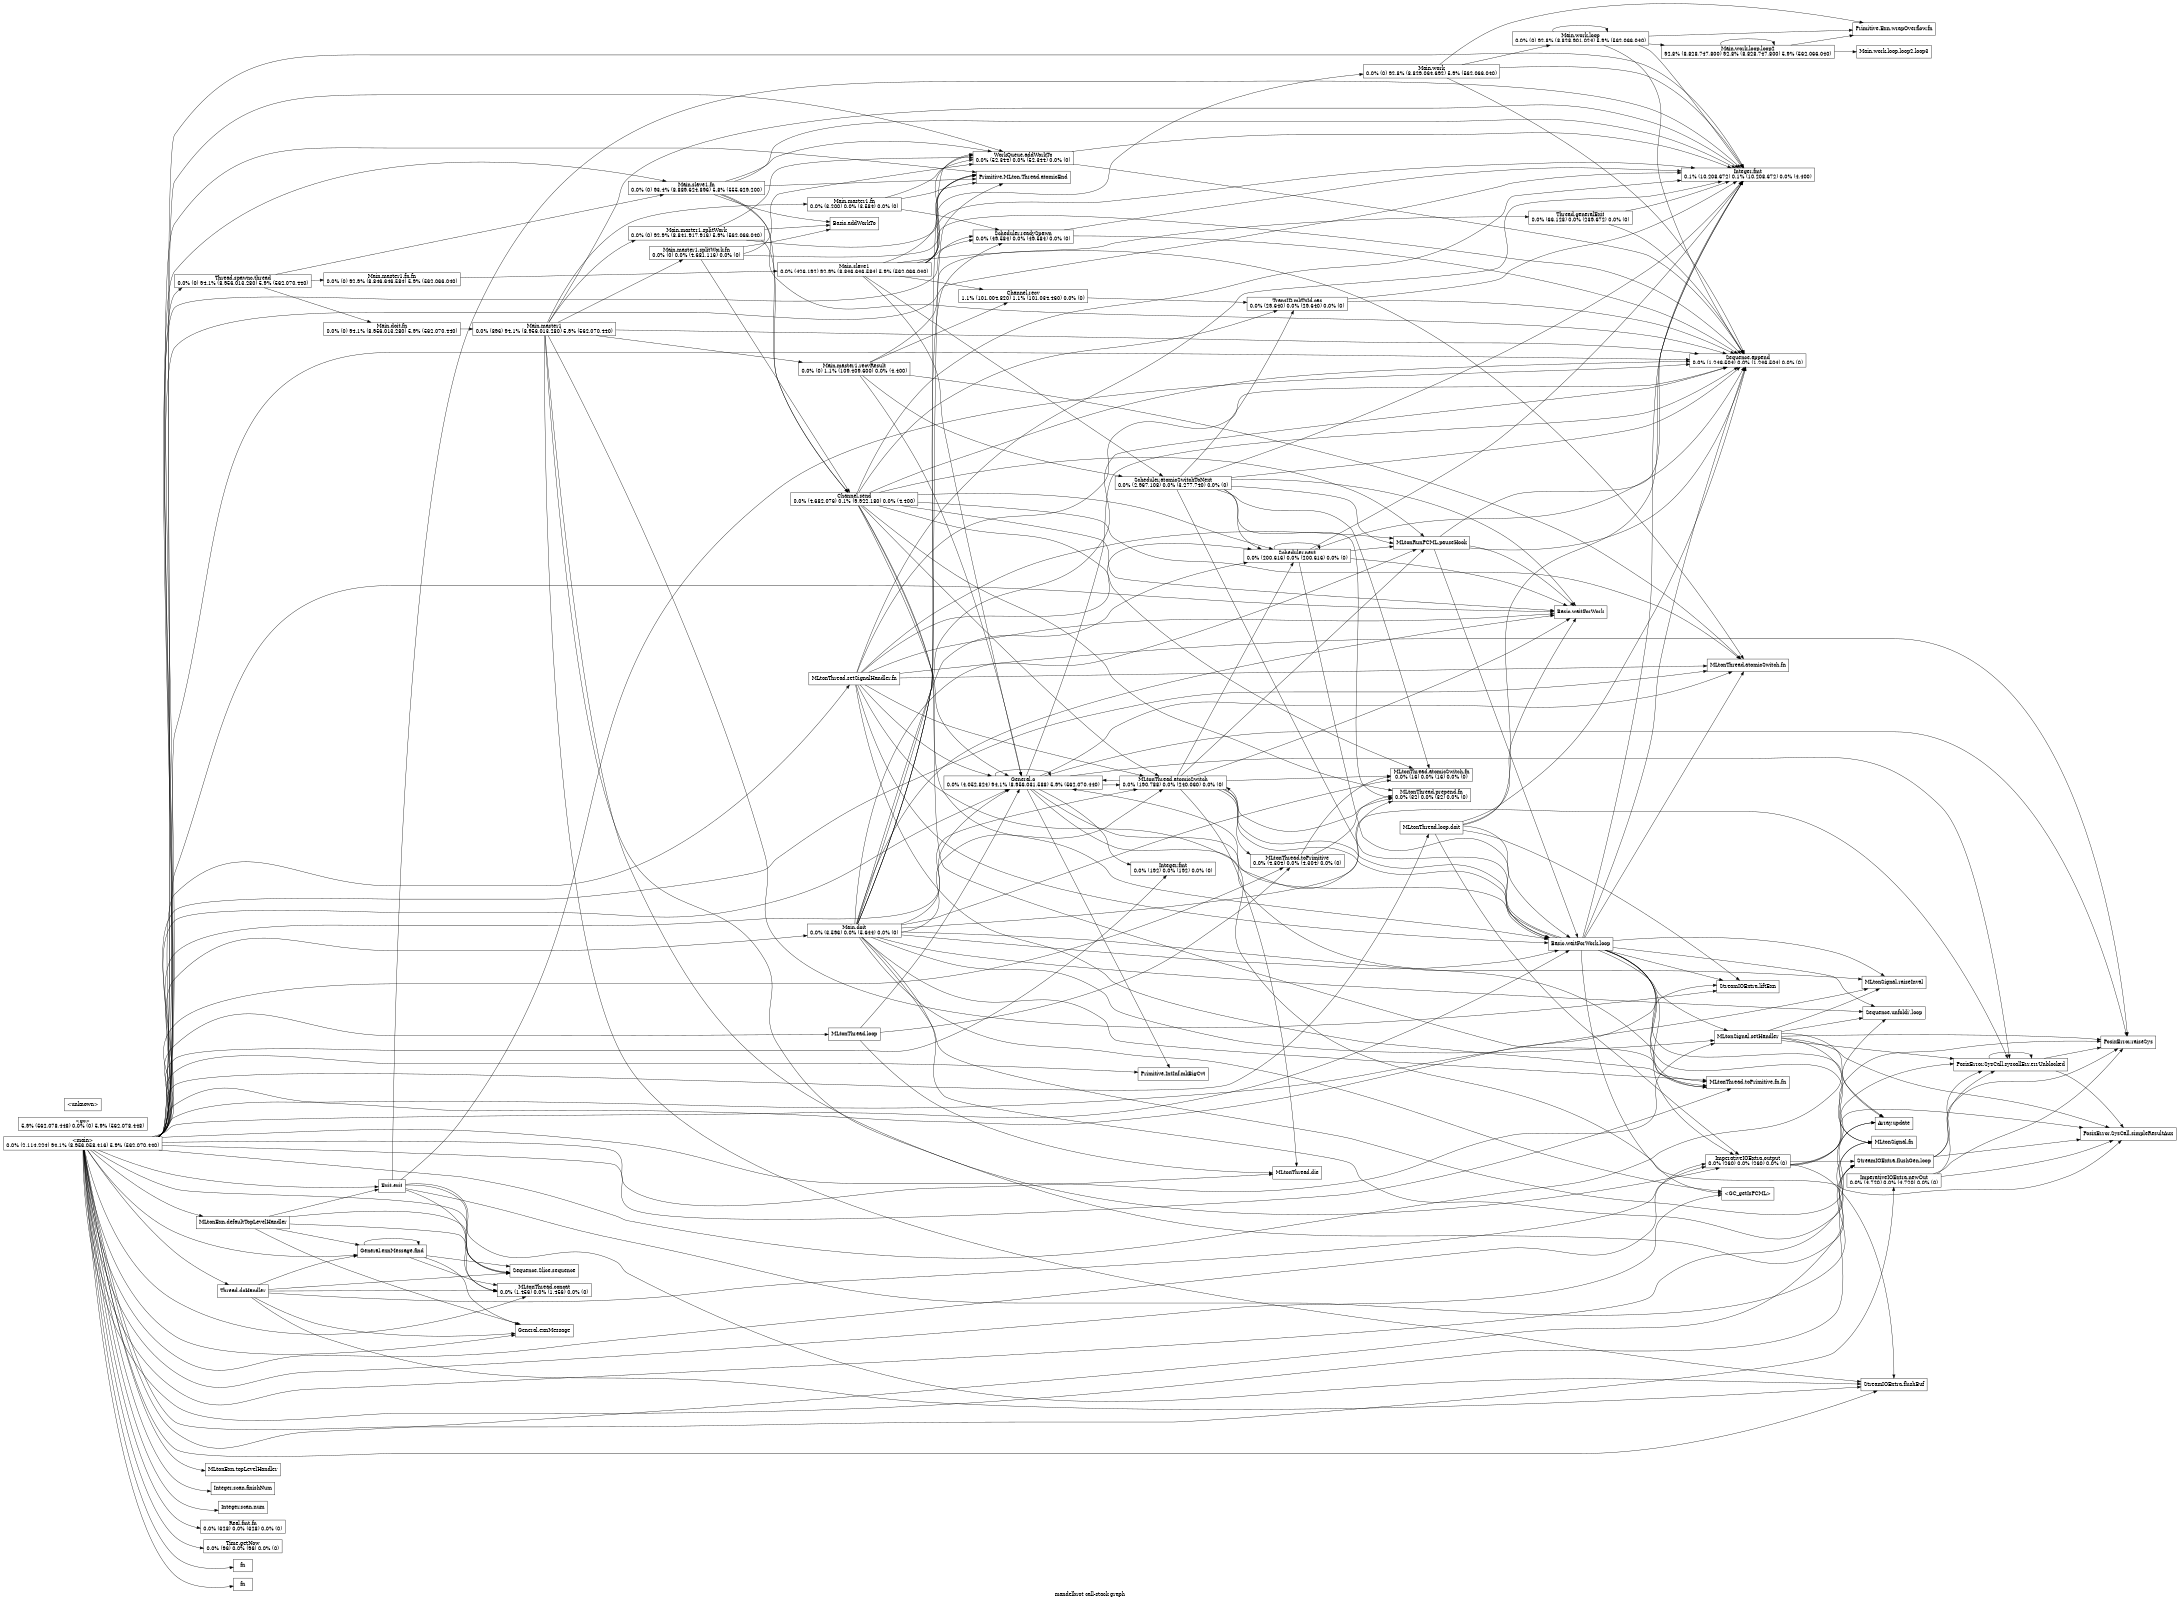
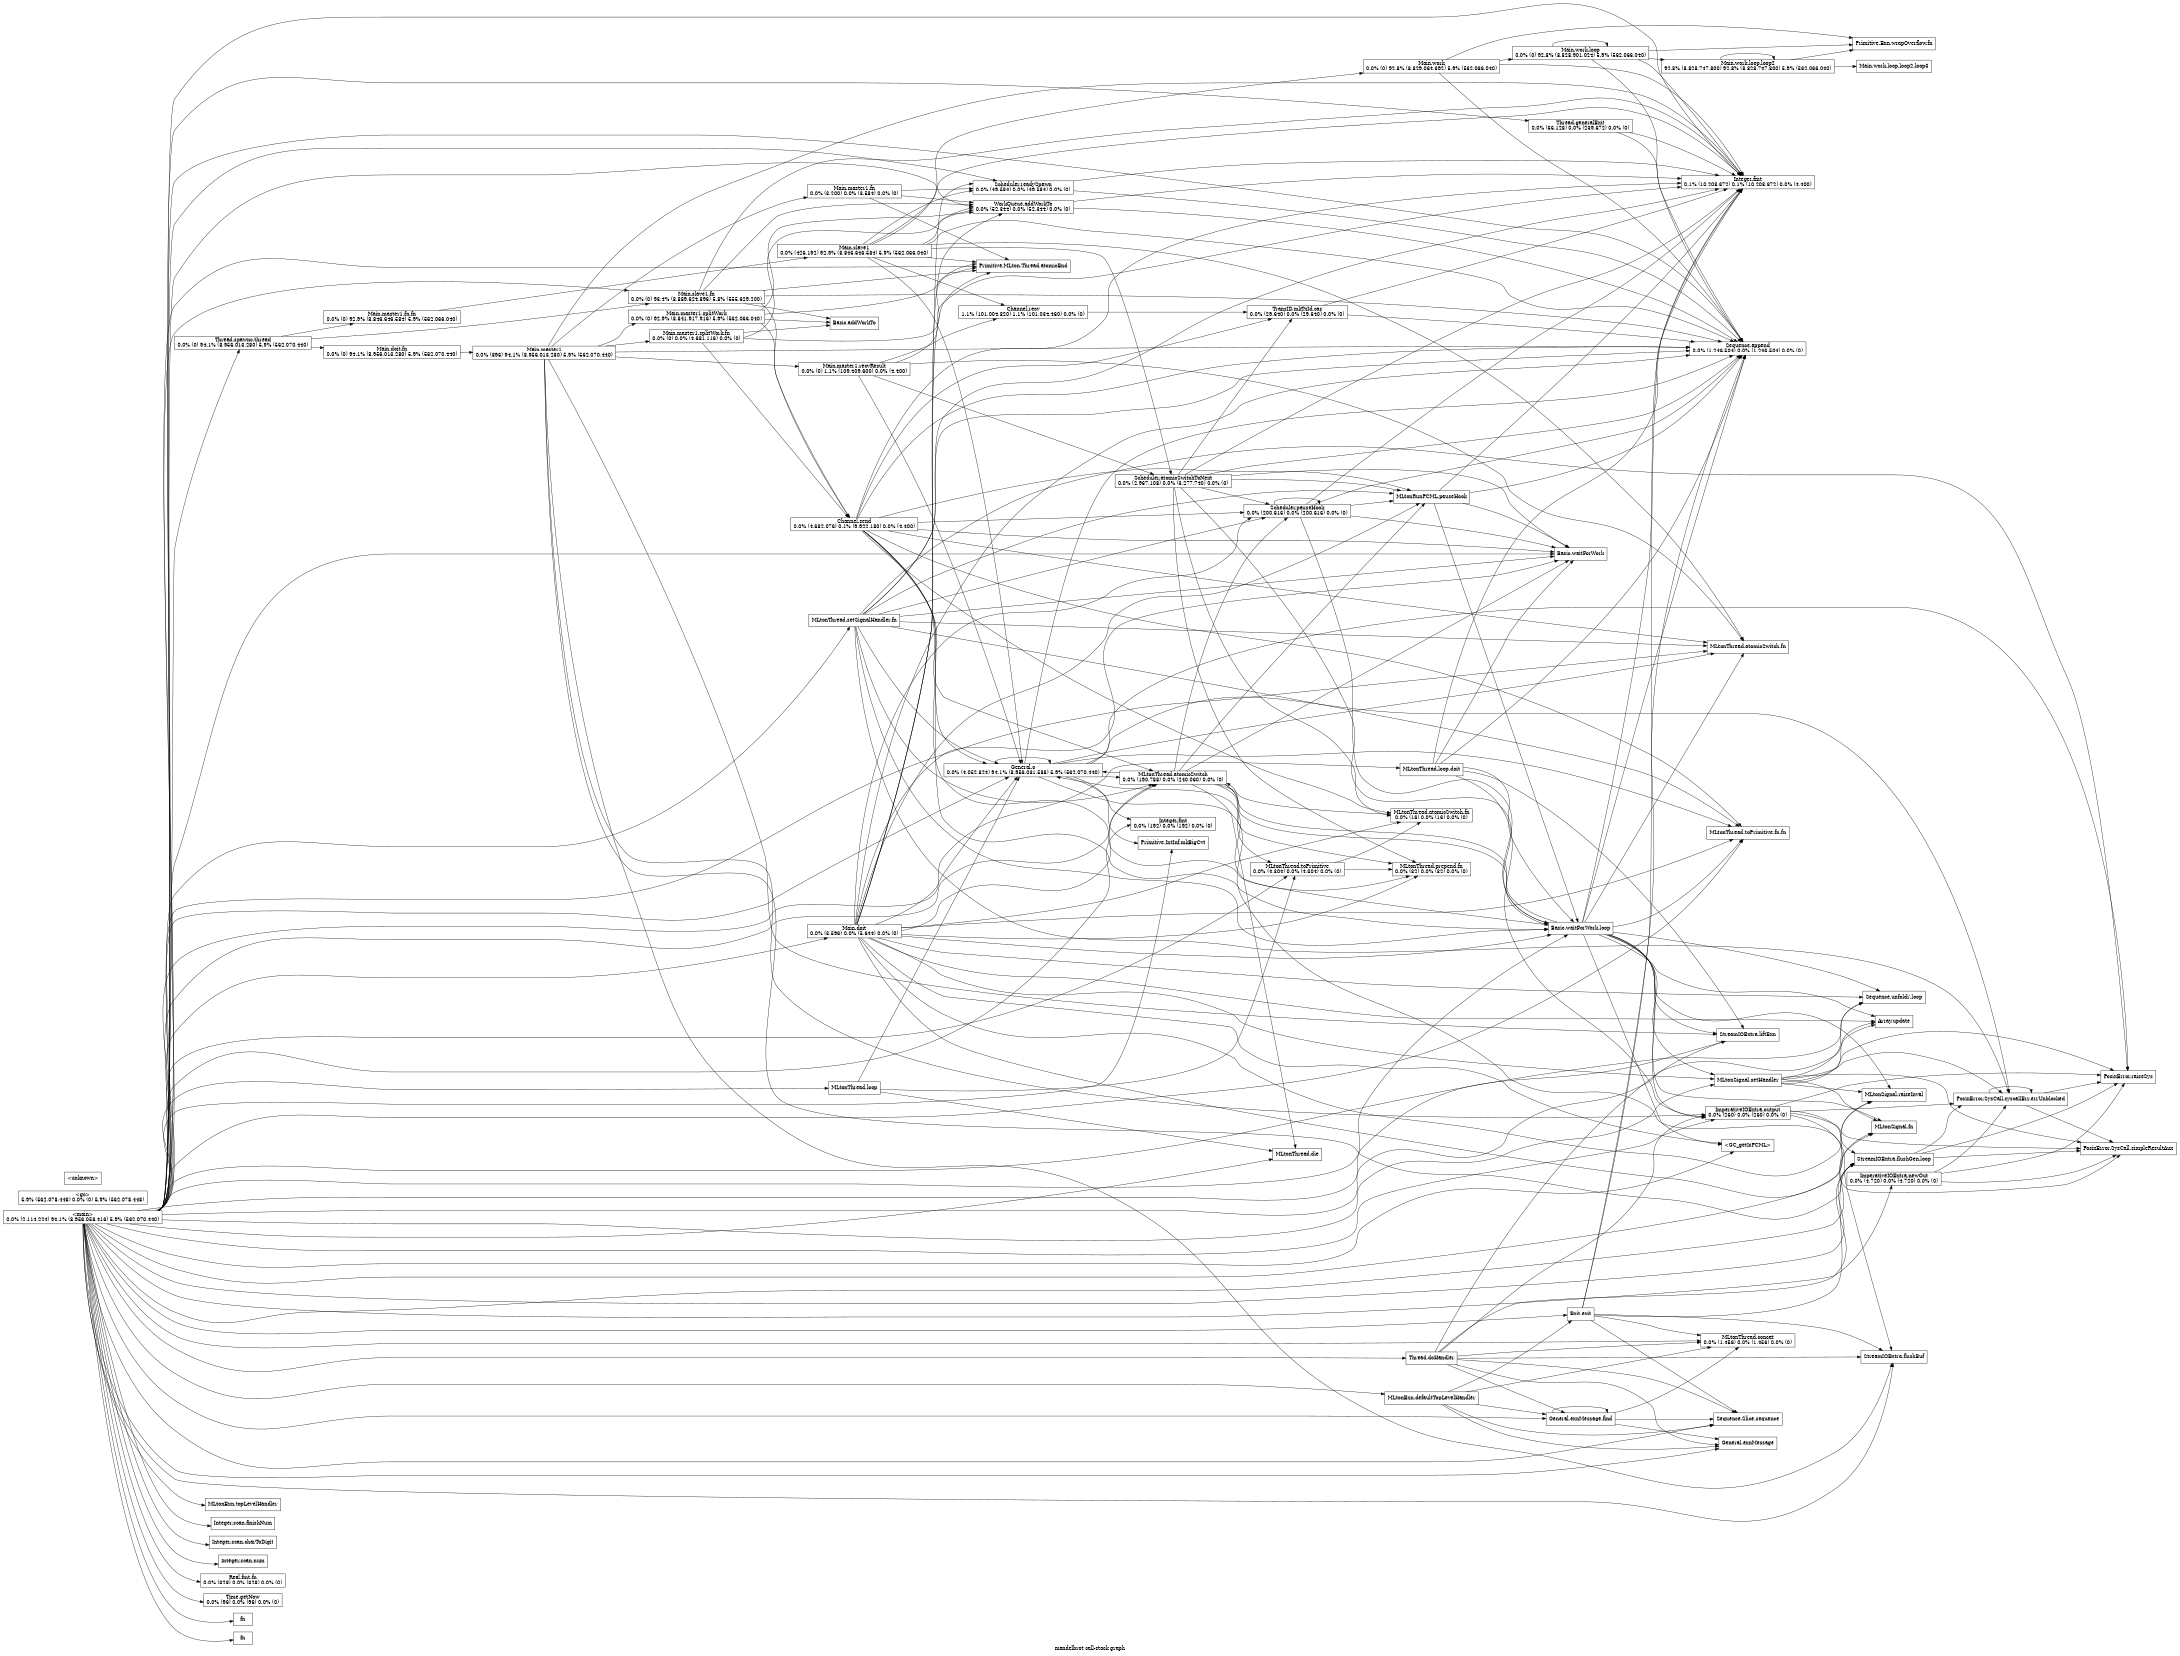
node "Scheduler.next 0.0% (200,616) 0.0% (200,616) 0.0% (0)": label "Scheduler.next 0.0% (200,616) 0.0% (200,616) 0.0% (0)" -> "Scheduler.pauseHook 0.0% (200,616) 0.0% (200,616) 0.0% (0)"
edge "Thread.doHandler" -> "StreamIOExtra.liftExn": added
edge "Thread.doHandler" -> "StreamIOExtra.flushGen.loop": added
node "Integer.scan.charToDigit": added
